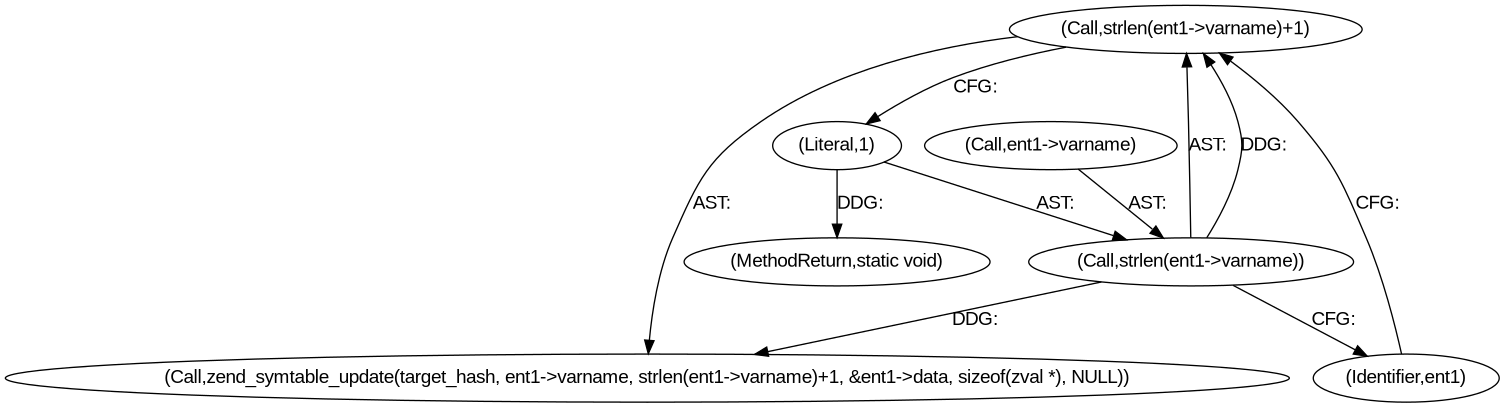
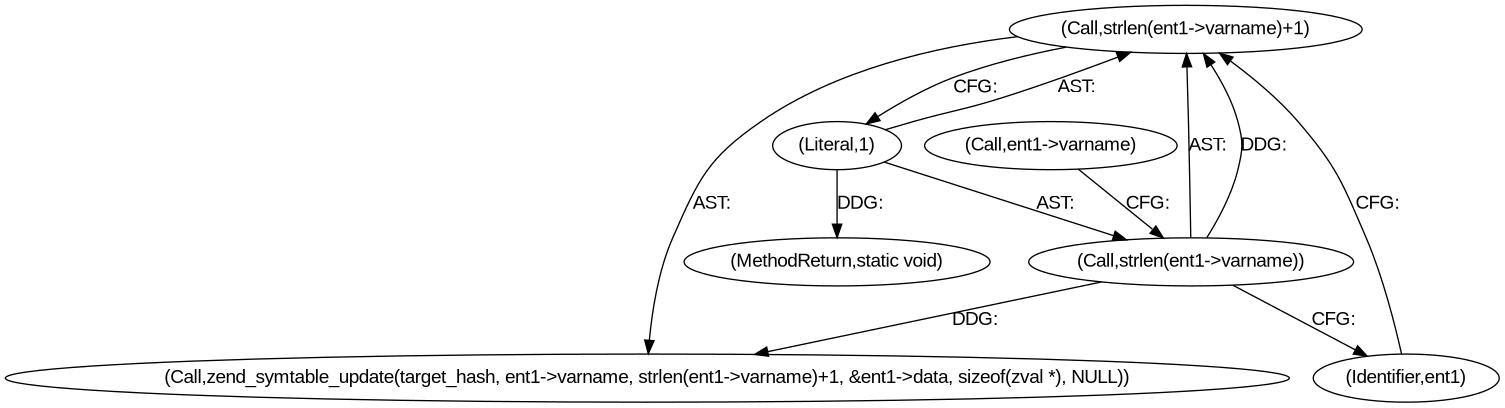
edge "(Literal,1)" -> "(Call,strlen(ent1->varname)+1)": added, label "AST:"
edge "(Call,ent1->varname)" -> "(Call,strlen(ent1->varname))": label "AST: " -> "CFG: "
